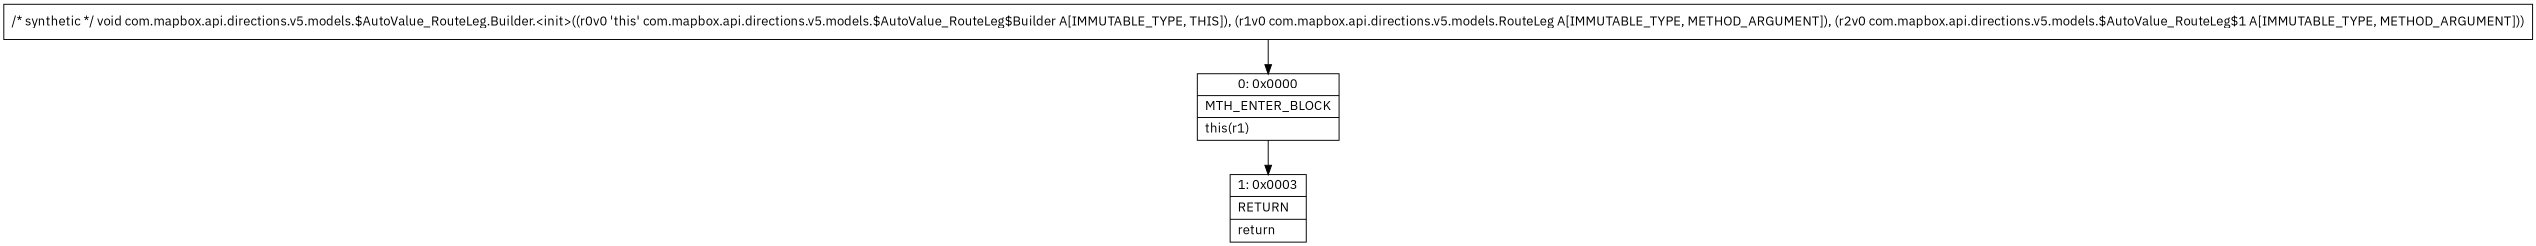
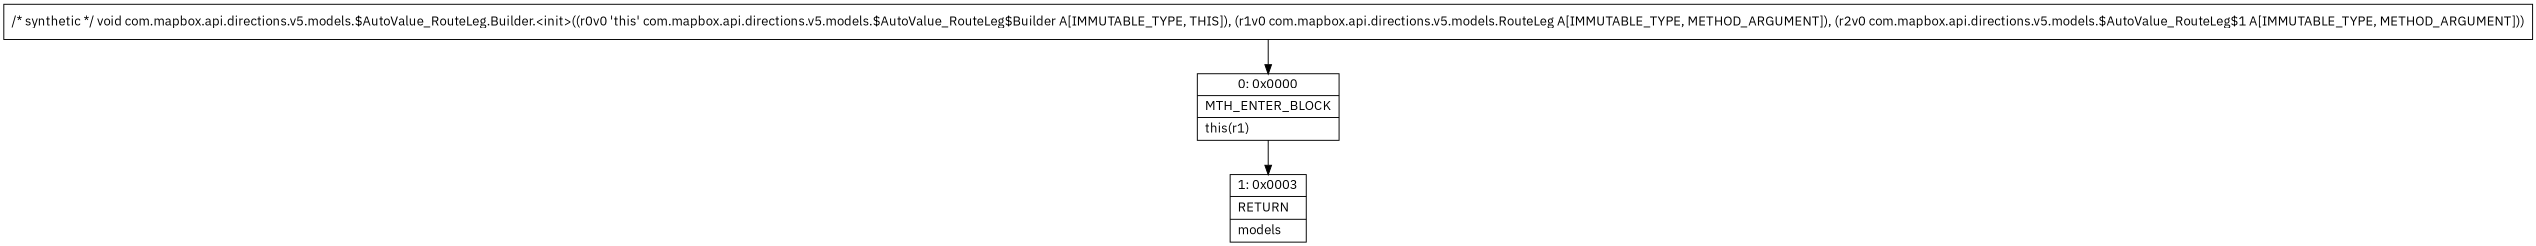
node "1: 0x0003": text "return" -> "models"
